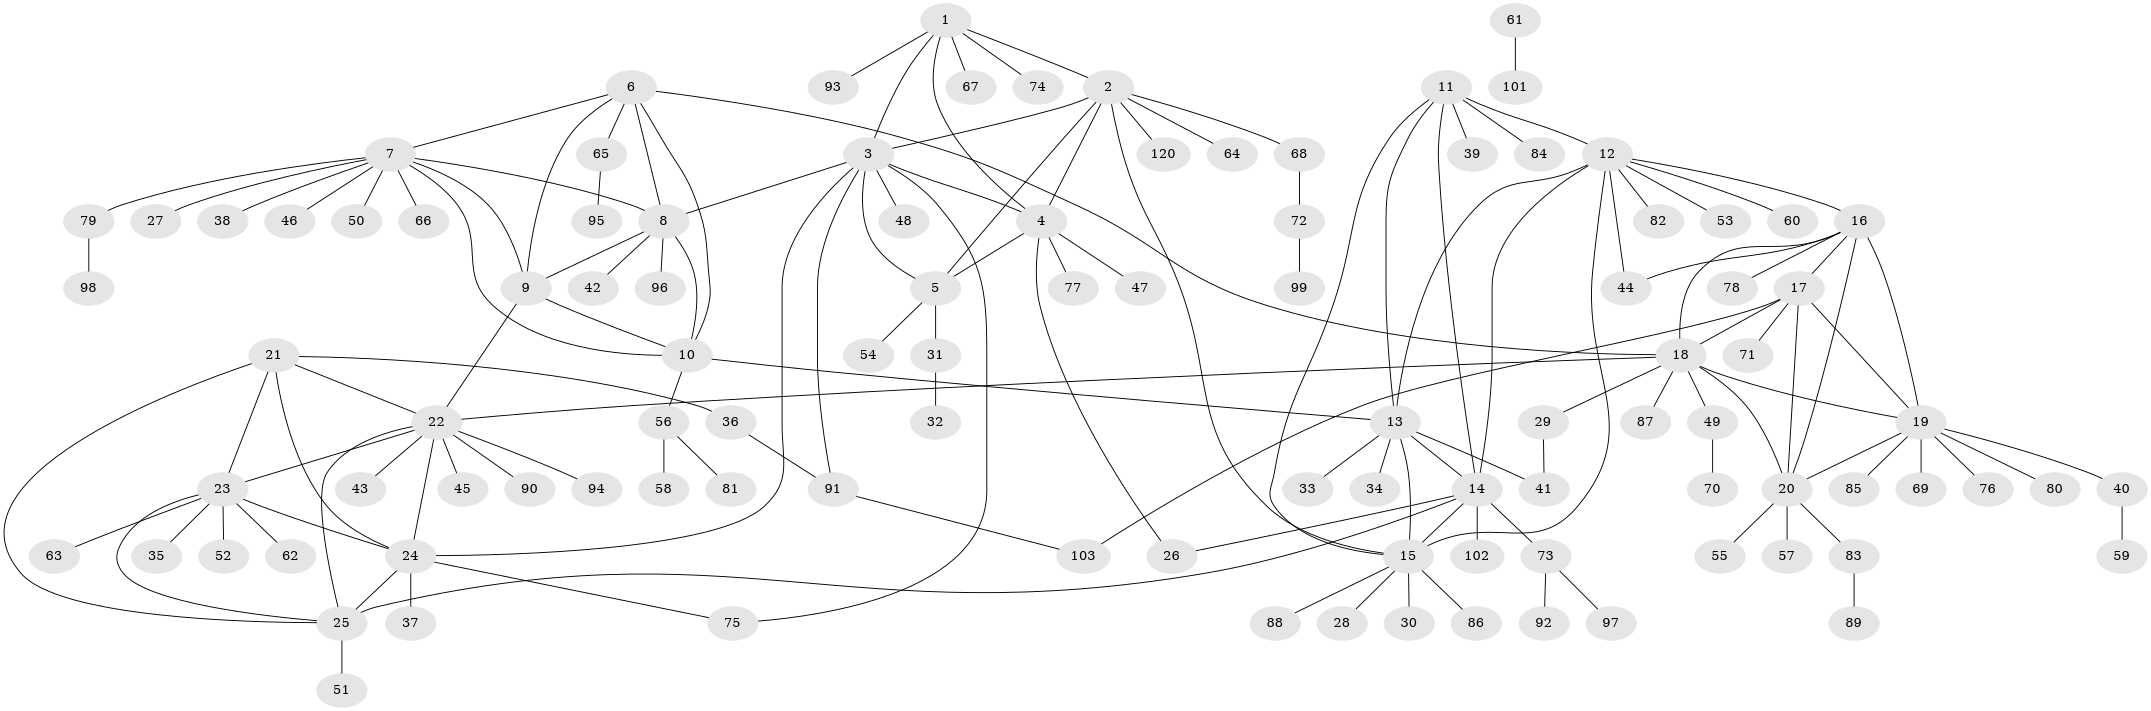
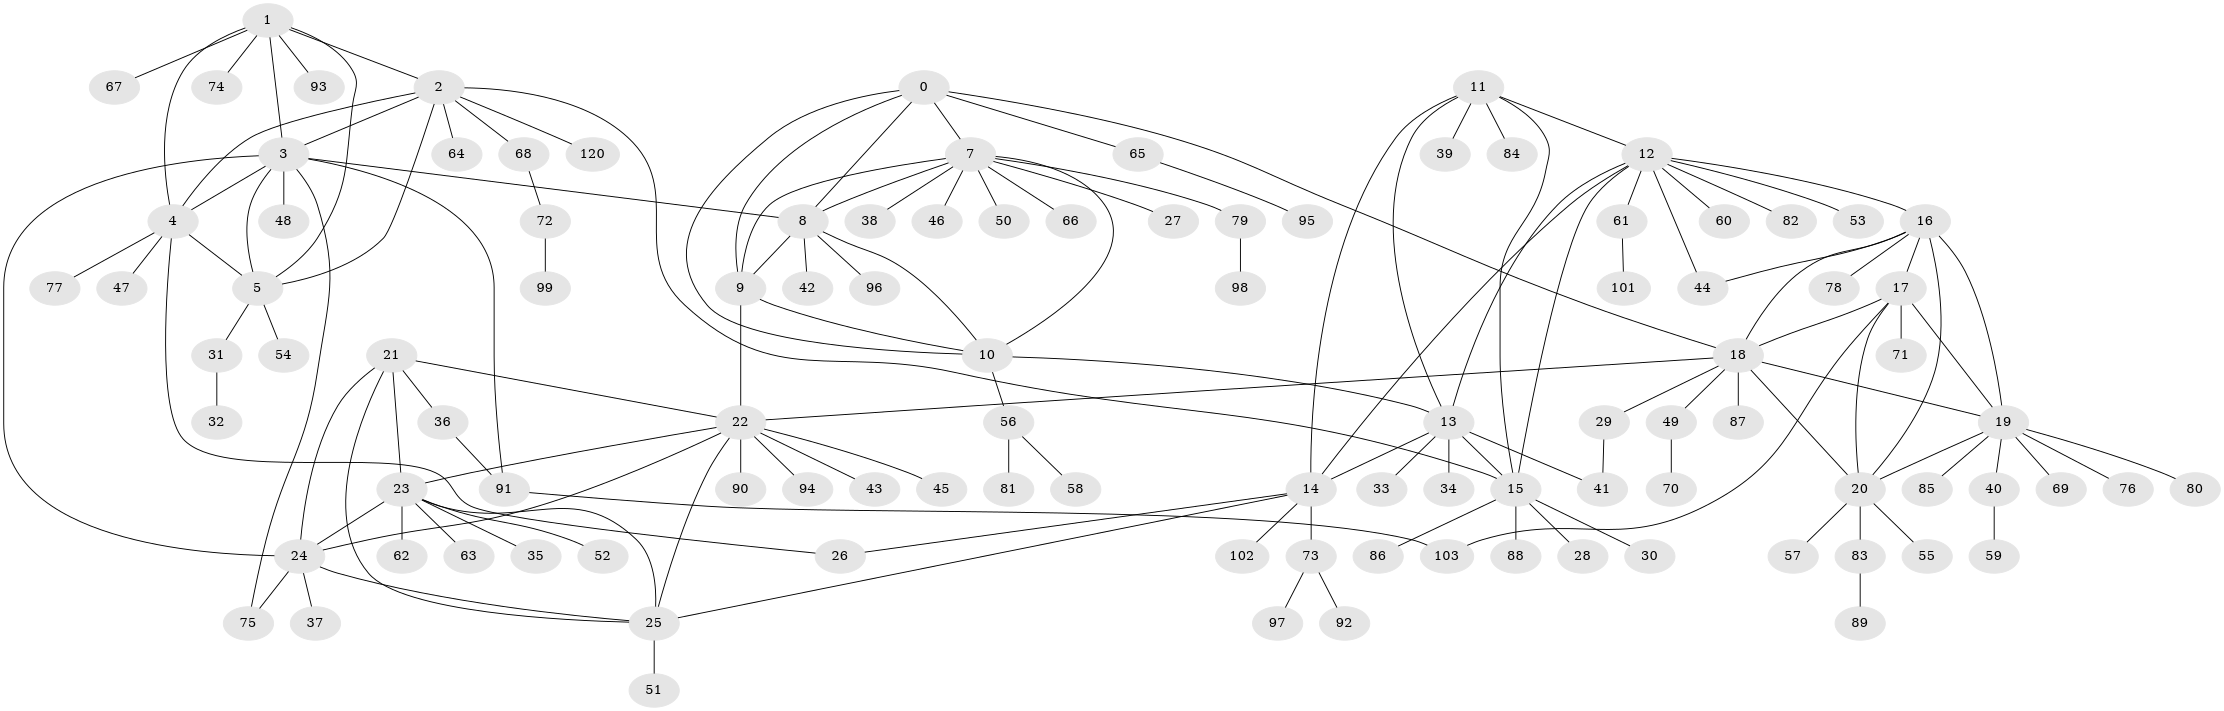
node "6": label "6" -> "0"
edge "1" -- "5": added
edge "12" -- "61": added
edge "14" -- "15": removed
